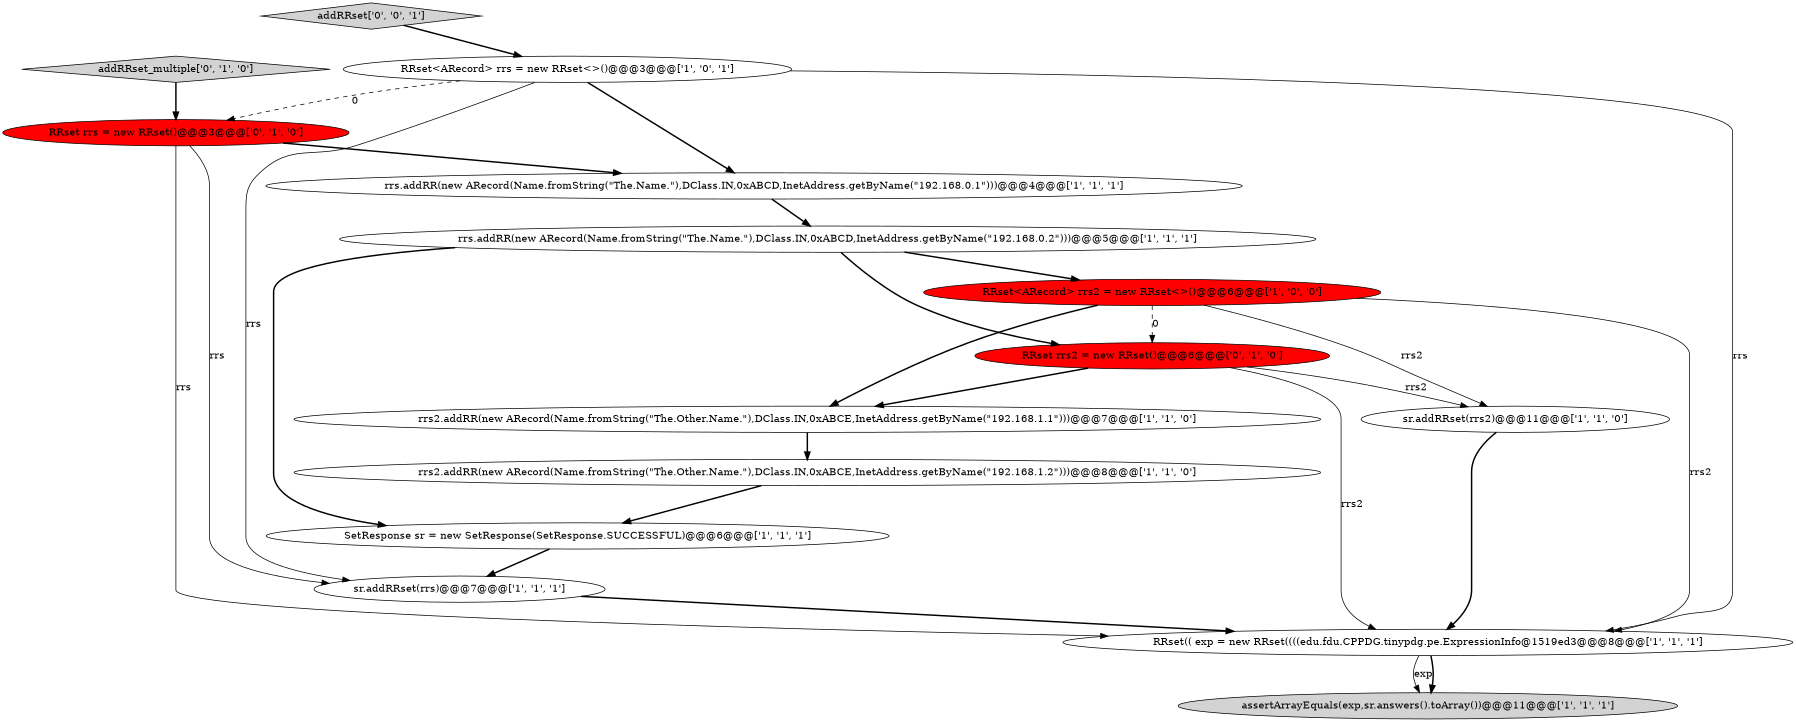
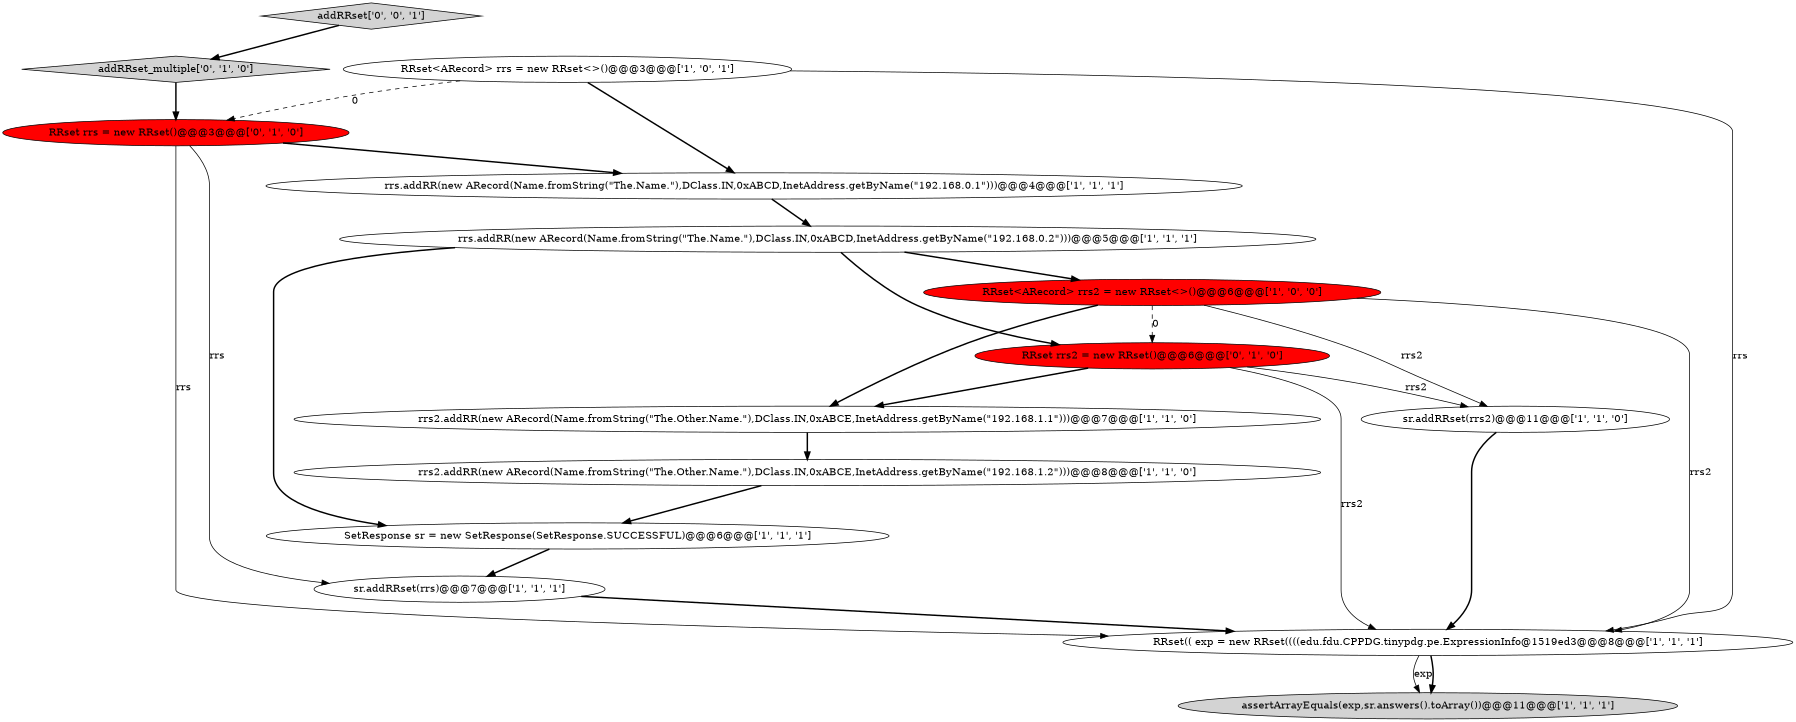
edge "addRRset['0', '0', '1']" -> "RRset<ARecord> rrs = new RRset<>()@@@3@@@['1', '0', '1']": now "addRRset['0', '0', '1']" -> "addRRset_multiple['0', '1', '0']"
edge "RRset<ARecord> rrs = new RRset<>()@@@3@@@['1', '0', '1']" -> "sr.addRRset(rrs)@@@7@@@['1', '1', '1']": removed, label "rrs"
